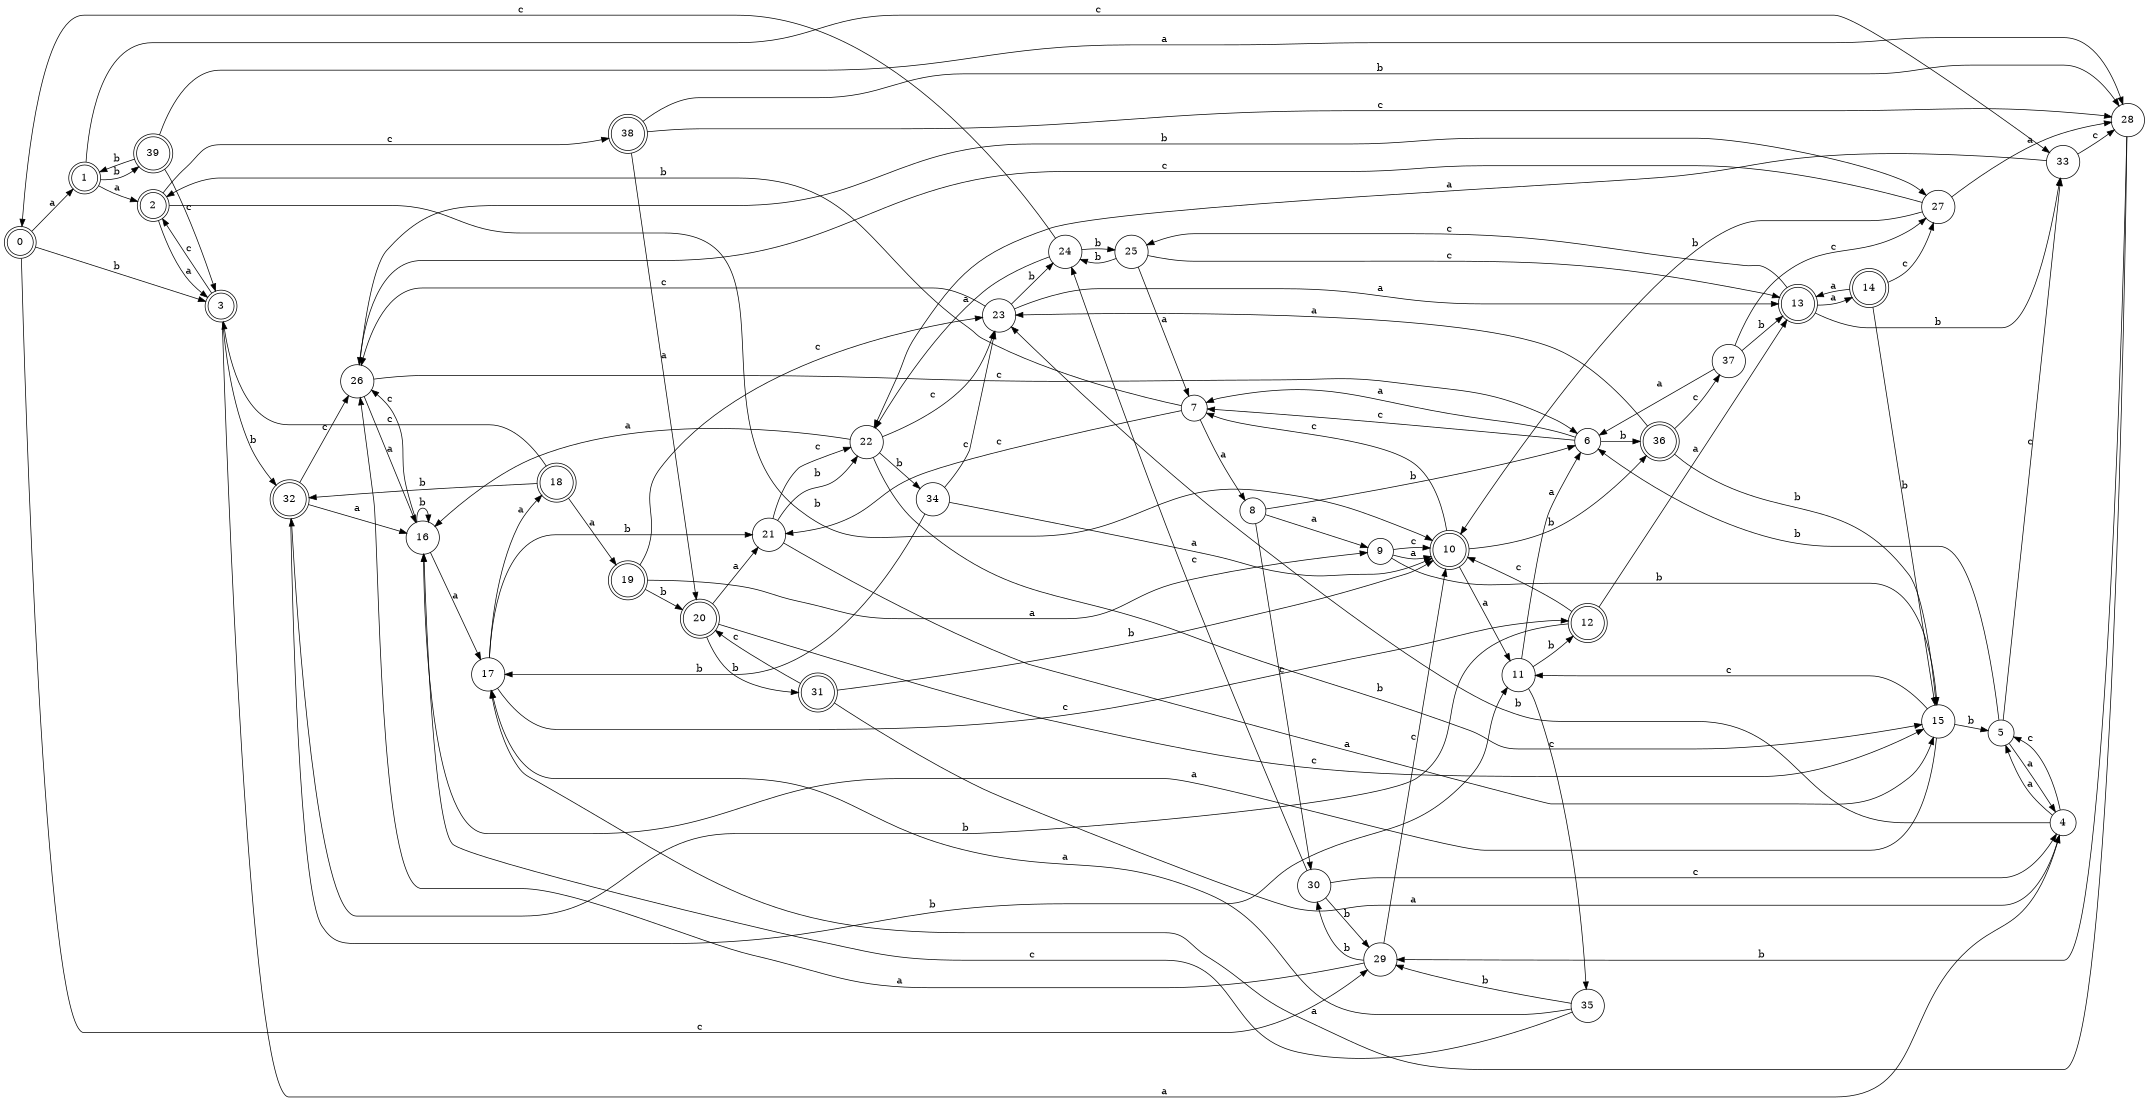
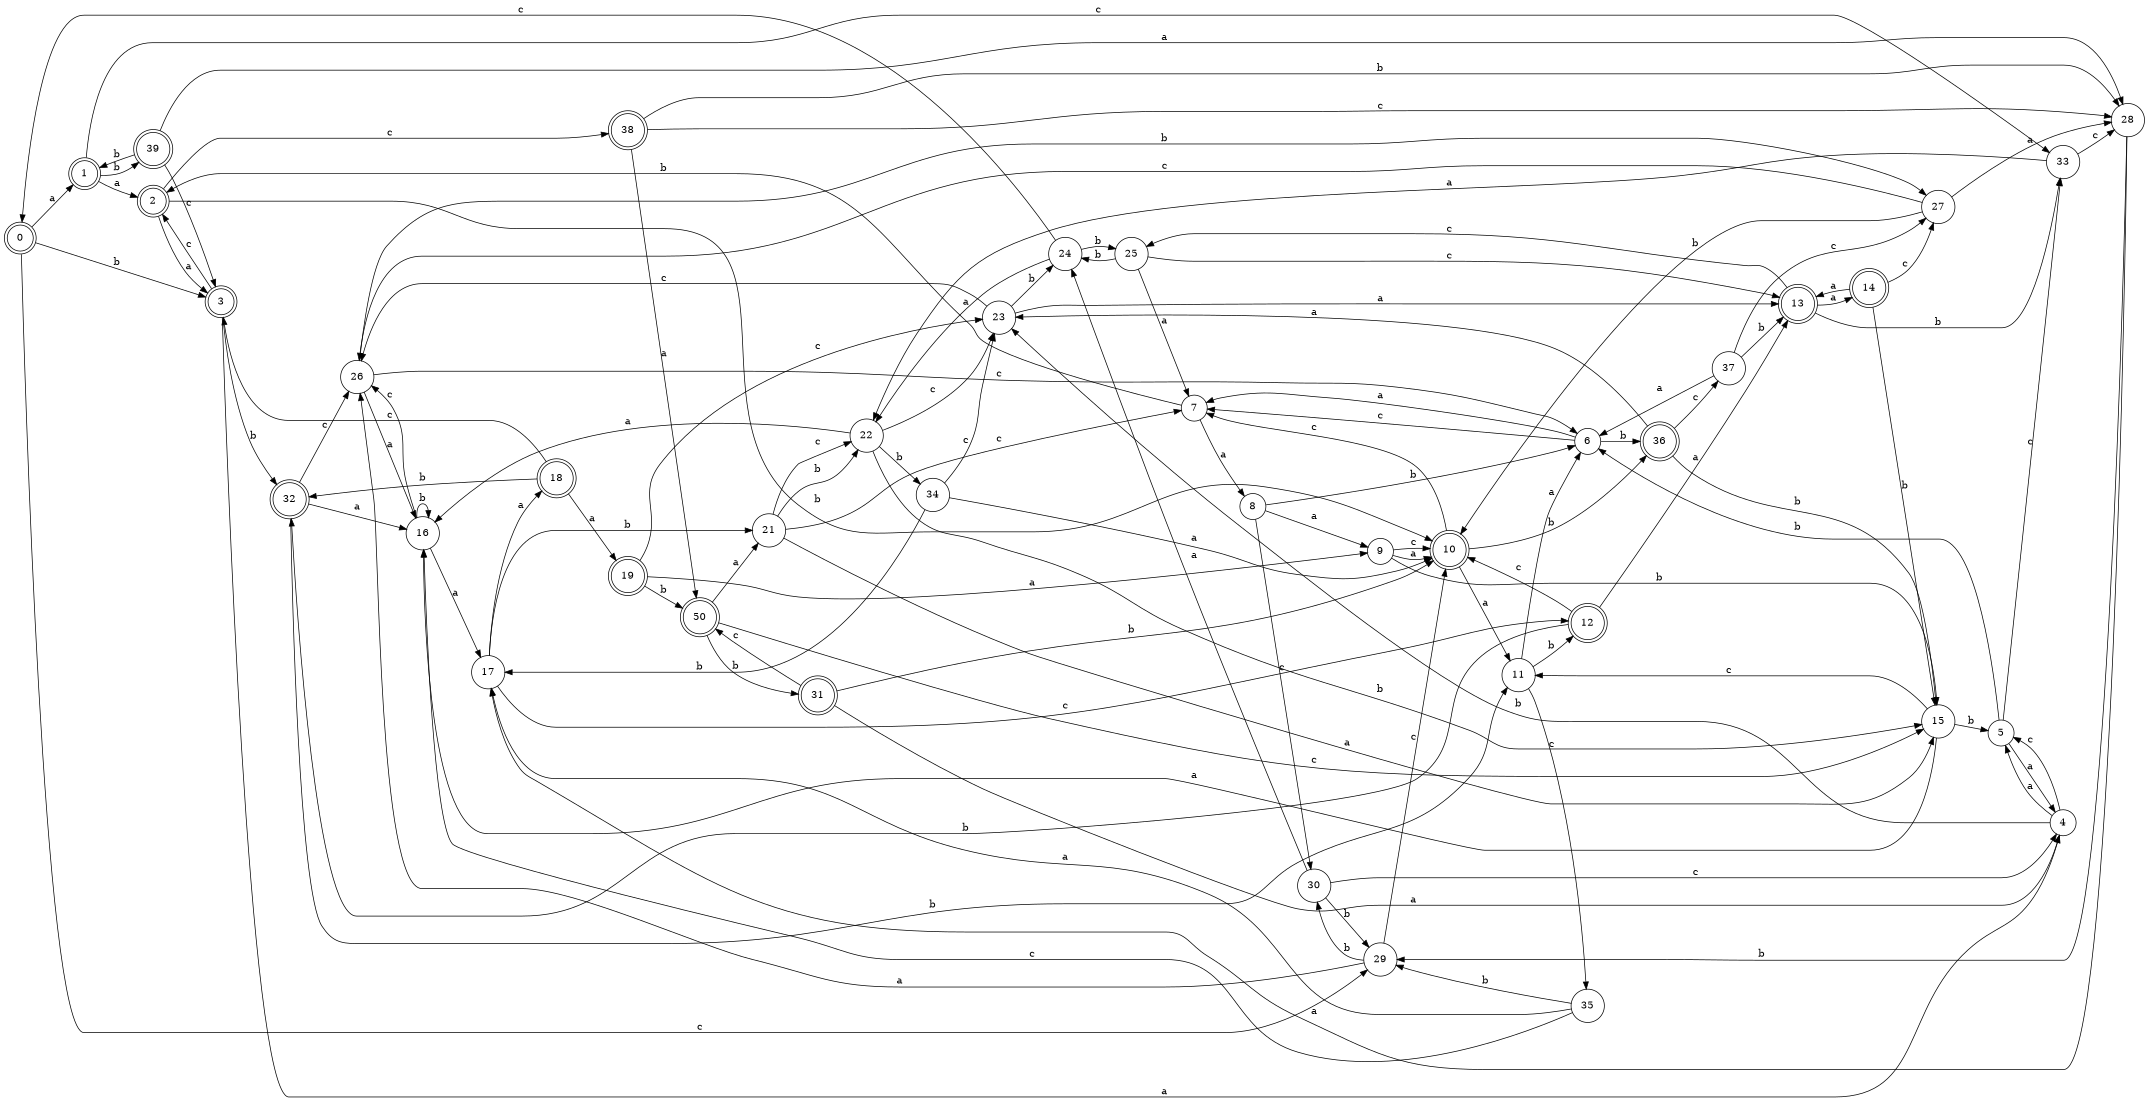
edge "7" -> "21": reversed
edge "30" -> "24": label "c" -> "a"
node "20": label "20" -> "50"
